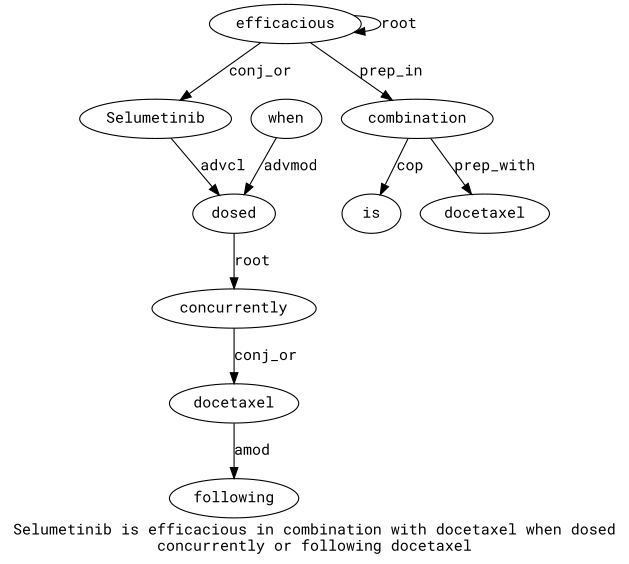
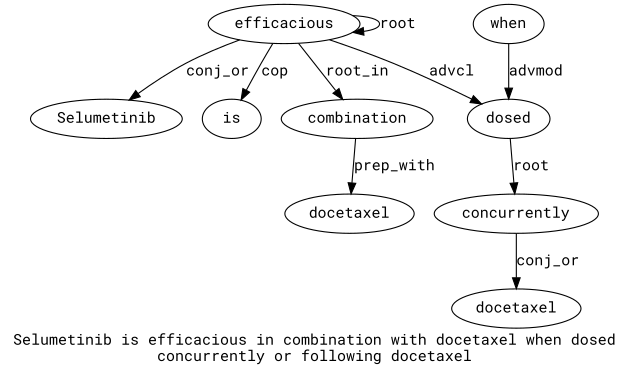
edge "efficacious" -> "combination": label "prep_in" -> "root_in"
edge "Selumetinib" -> "dosed": now "efficacious" -> "dosed"
edge "combination" -> "is": now "efficacious" -> "is"
node "following": removed
